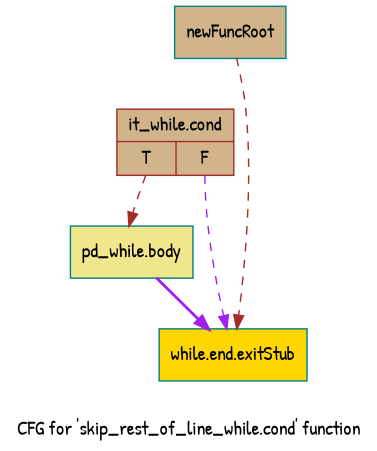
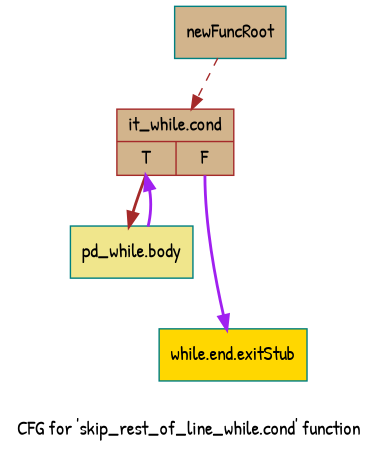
edge "newFuncRoot" -> "while.end.exitStub": now "newFuncRoot" -> "it_while.cond"
edge "it_while.cond" -> "pd_while.body": style dashed -> bold
edge "it_while.cond" -> "while.end.exitStub": style dashed -> bold
edge "pd_while.body" -> "while.end.exitStub": now "pd_while.body" -> "it_while.cond"
